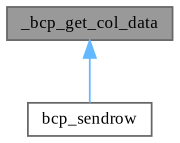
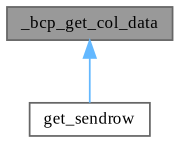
node "bcp_sendrow": label "bcp_sendrow" -> "get_sendrow"
